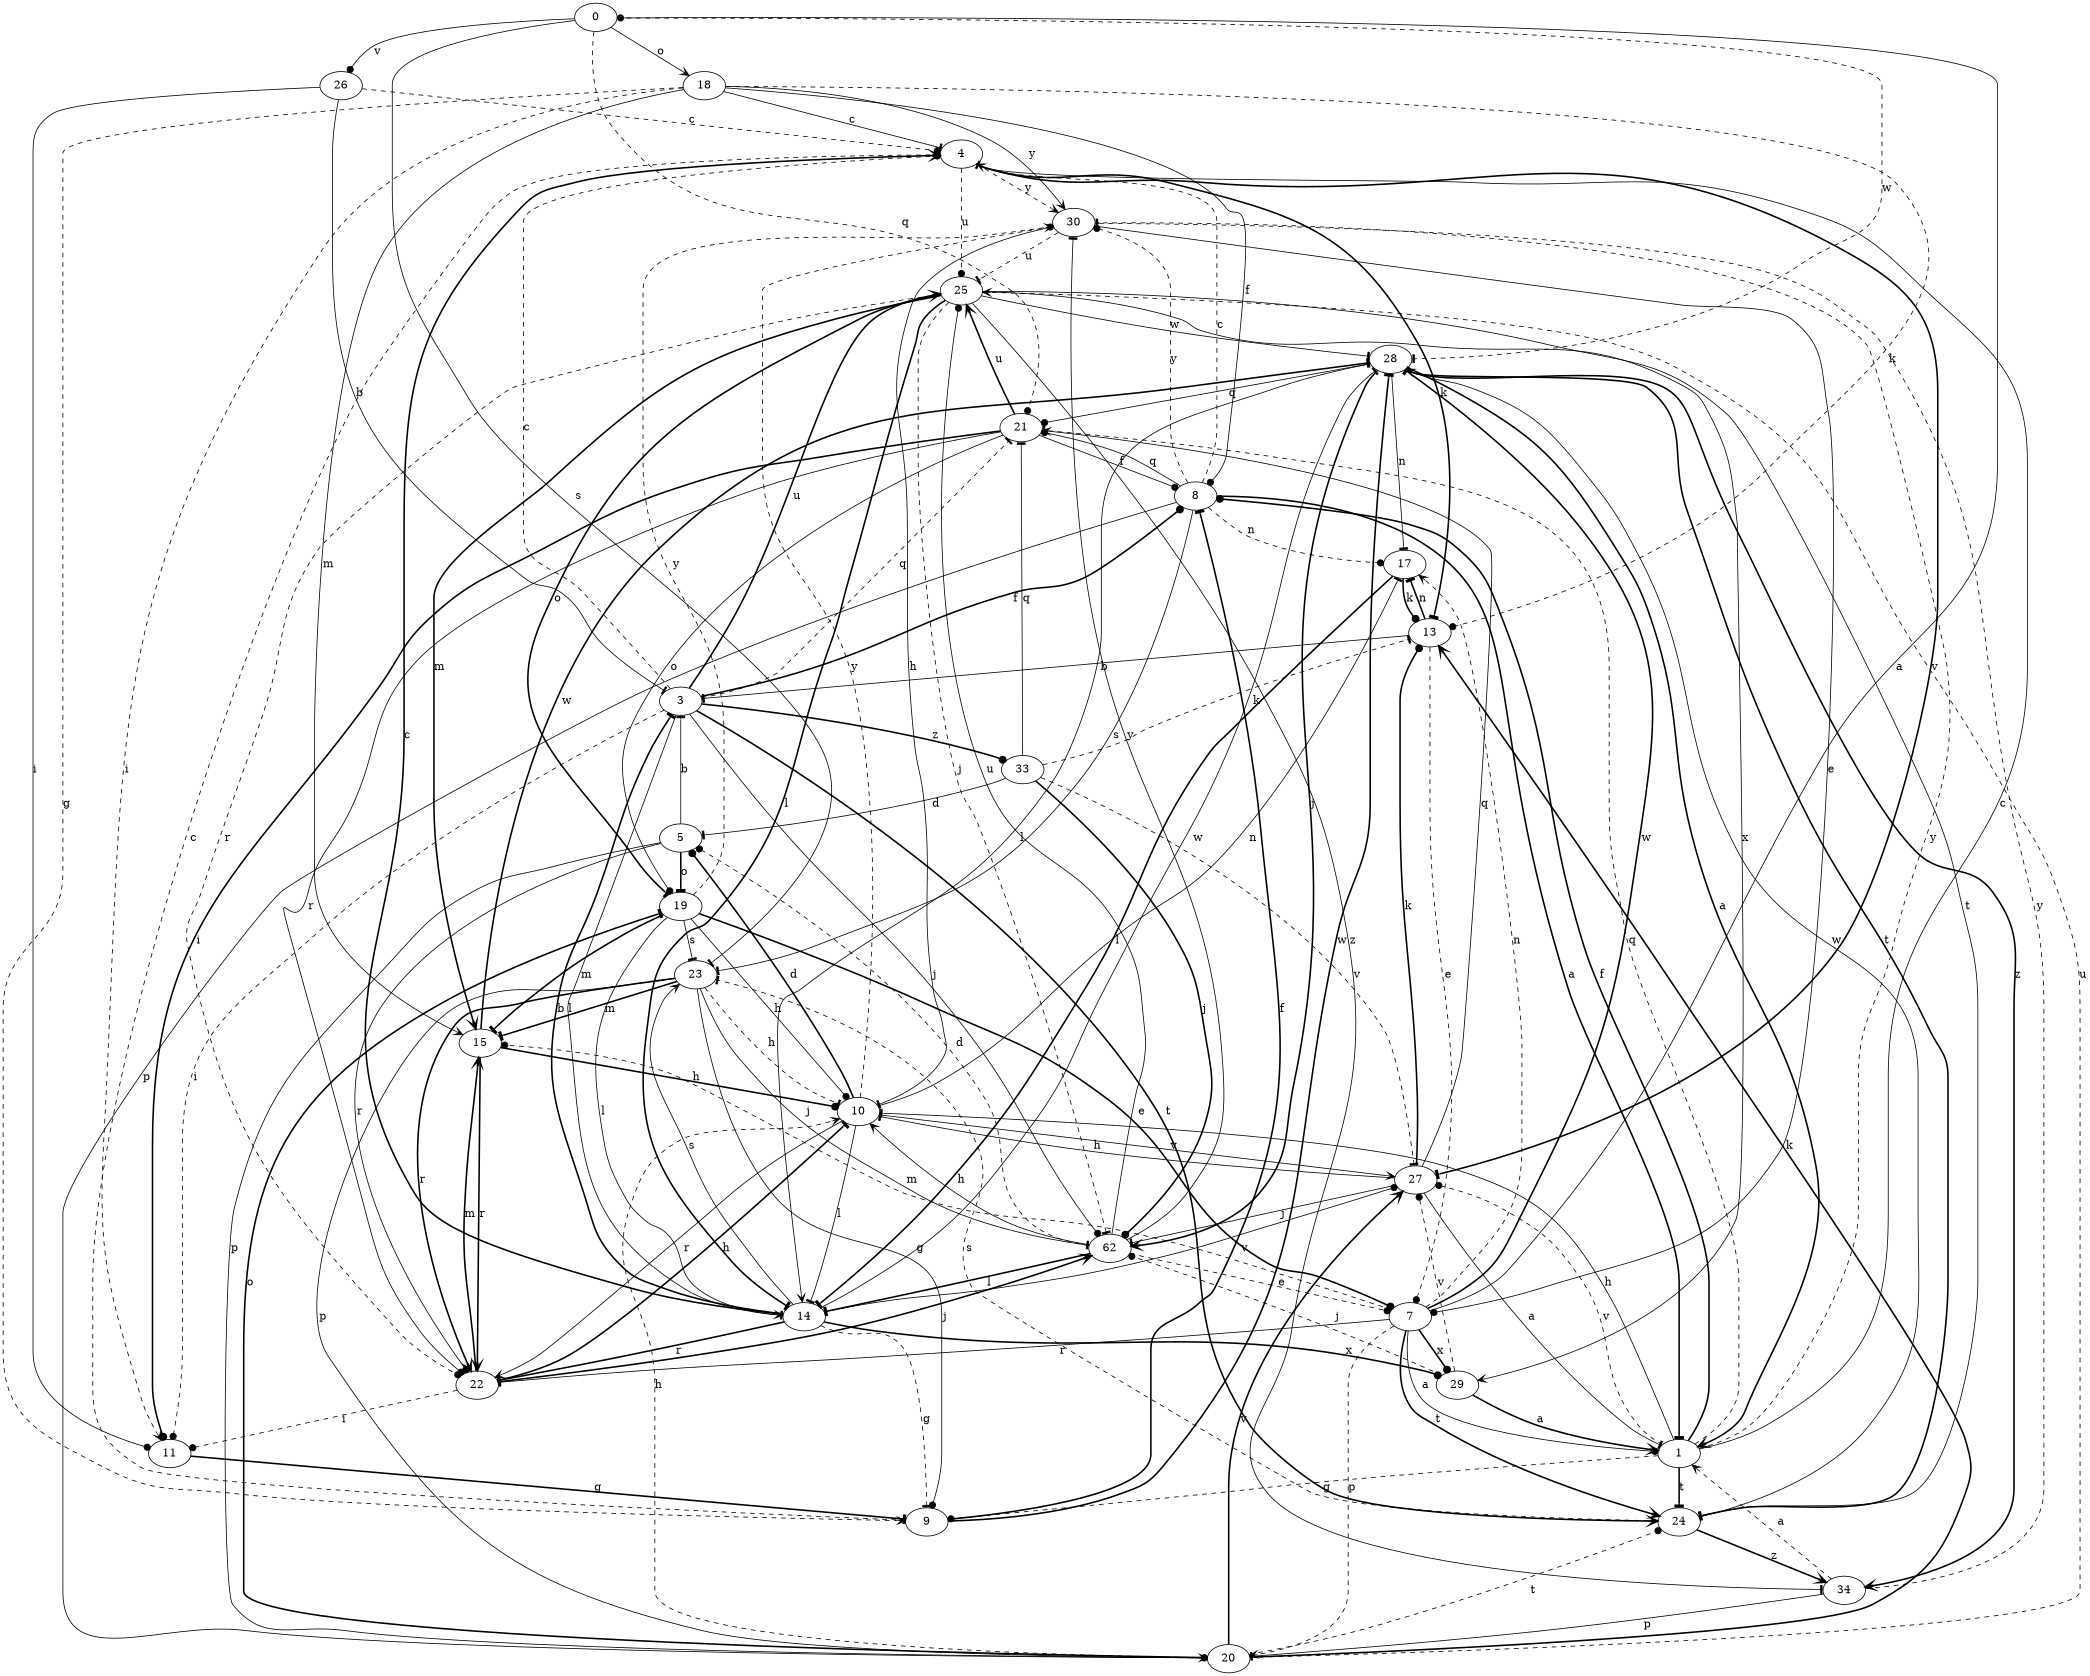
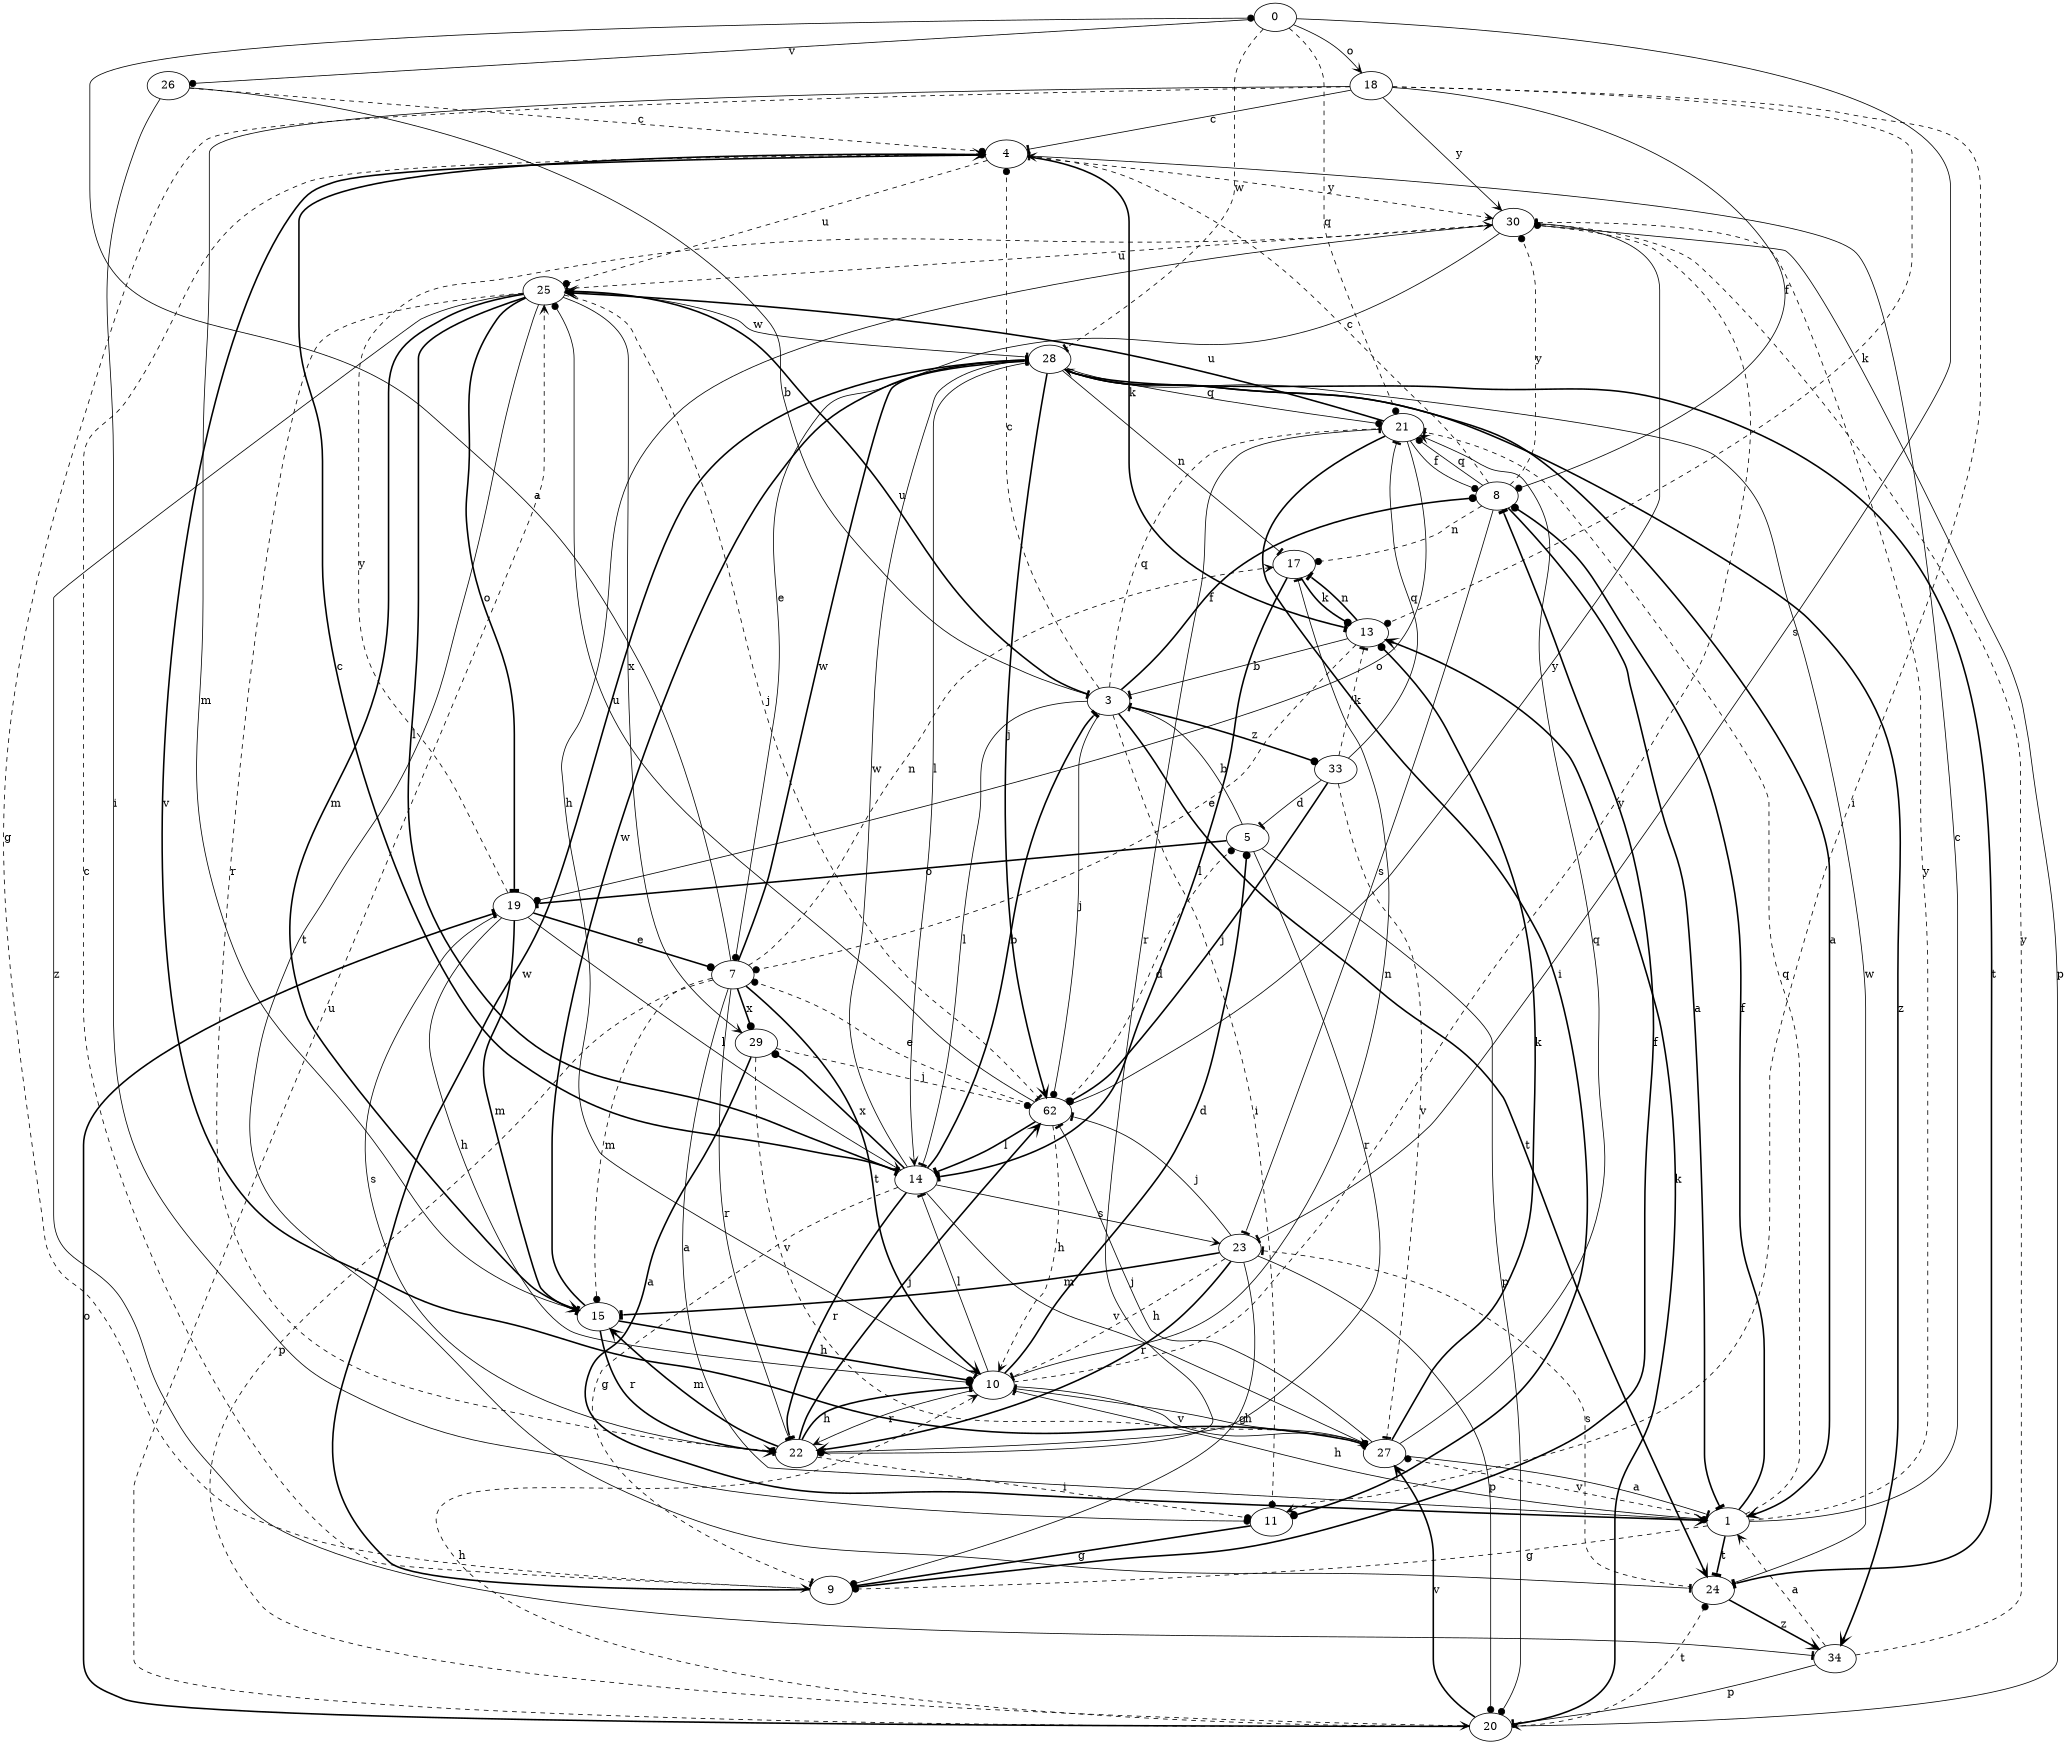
edge "19" -> "23": now "19" -> "22"
edge "62" -> "10": style solid -> dashed
edge "8" -> "20": now "30" -> "20"
edge "7" -> "24": now "7" -> "10"
